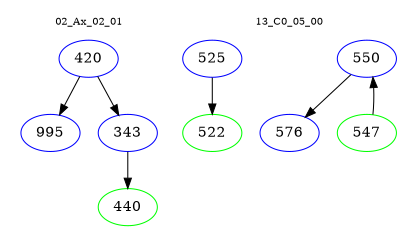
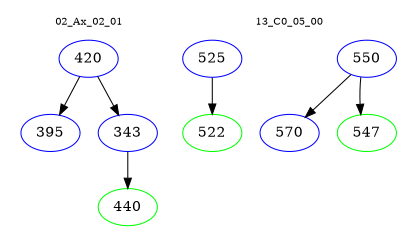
edge "547" -> "550": reversed
node "995": label "995" -> "395"
node "576": label "576" -> "570"
